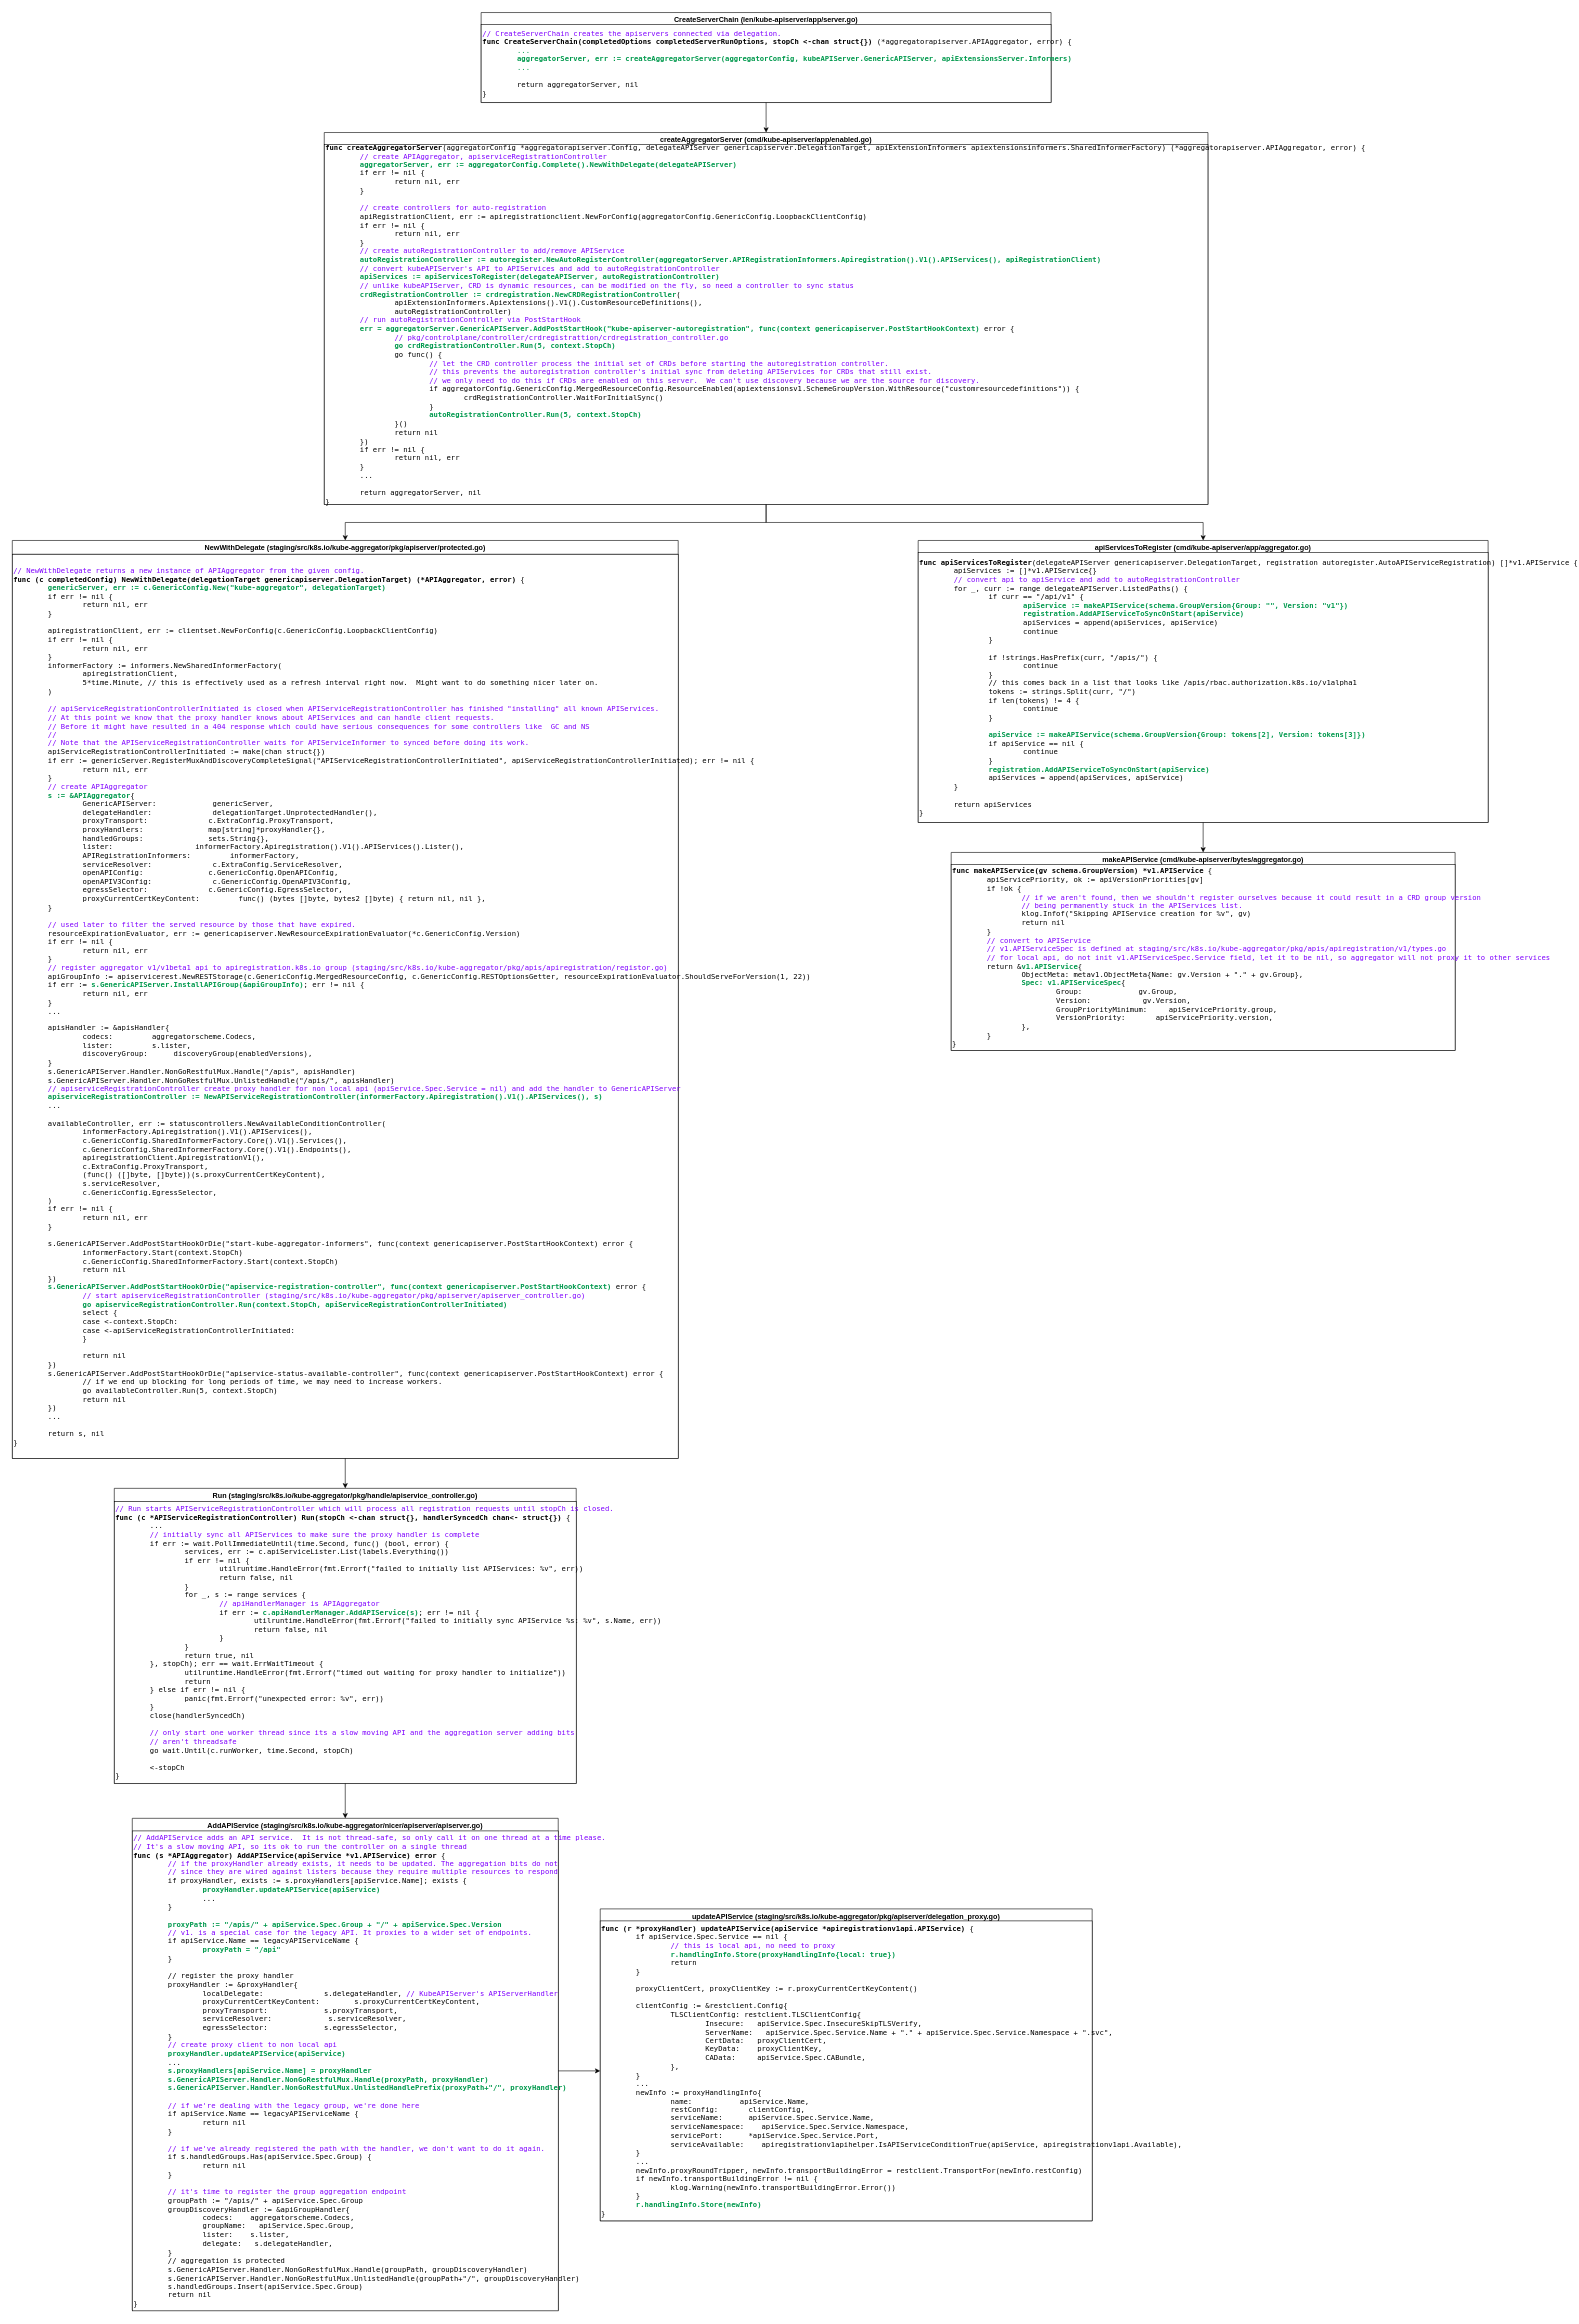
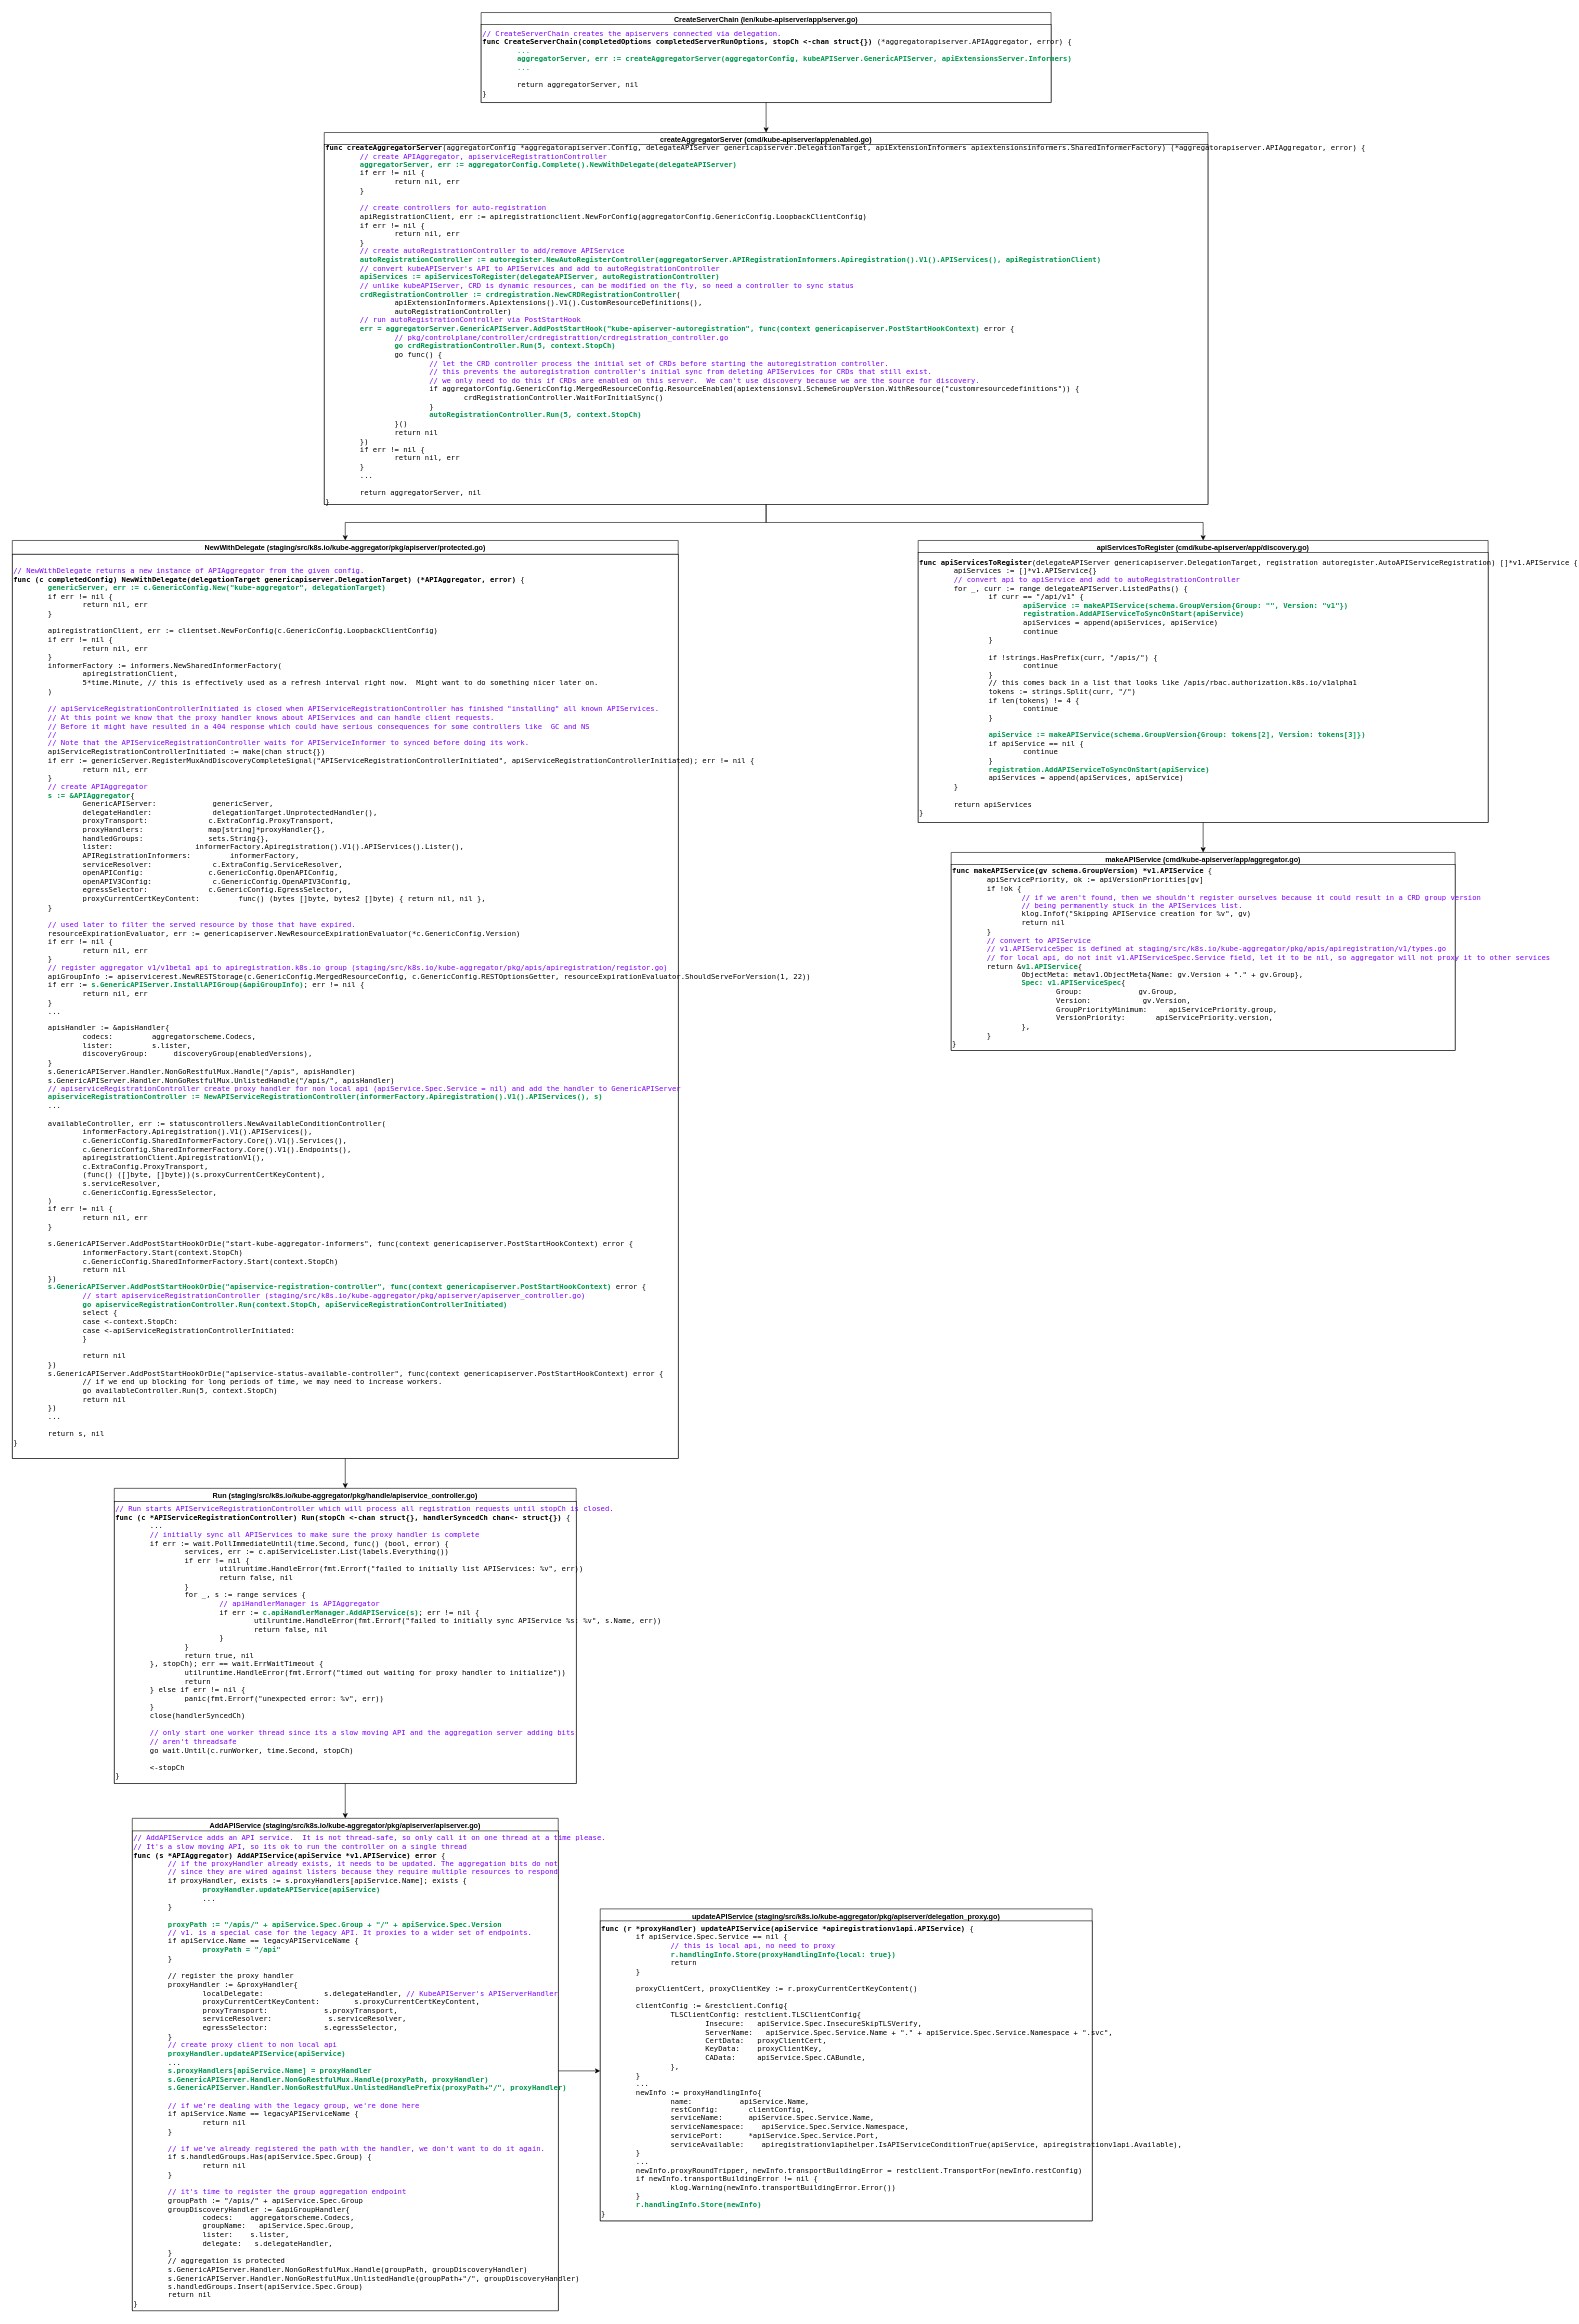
node "apiServicesToRegister (cmd/kube-apiserver/app/aggregator.go)": label "apiServicesToRegister (cmd/kube-apiserver/app/aggregator.go)" -> "apiServicesToRegister (cmd/kube-apiserver/app/discovery.go)"
node "makeAPIService (cmd/kube-apiserver/bytes/aggregator.go)": label "makeAPIService (cmd/kube-apiserver/bytes/aggregator.go)" -> "makeAPIService (cmd/kube-apiserver/app/aggregator.go)"
node "AddAPIService (staging/src/k8s.io/kube-aggregator/nicer/apiserver/apiserver.go)": label "AddAPIService (staging/src/k8s.io/kube-aggregator/nicer/apiserver/apiserver.go)" -> "AddAPIService (staging/src/k8s.io/kube-aggregator/pkg/apiserver/apiserver.go)"
